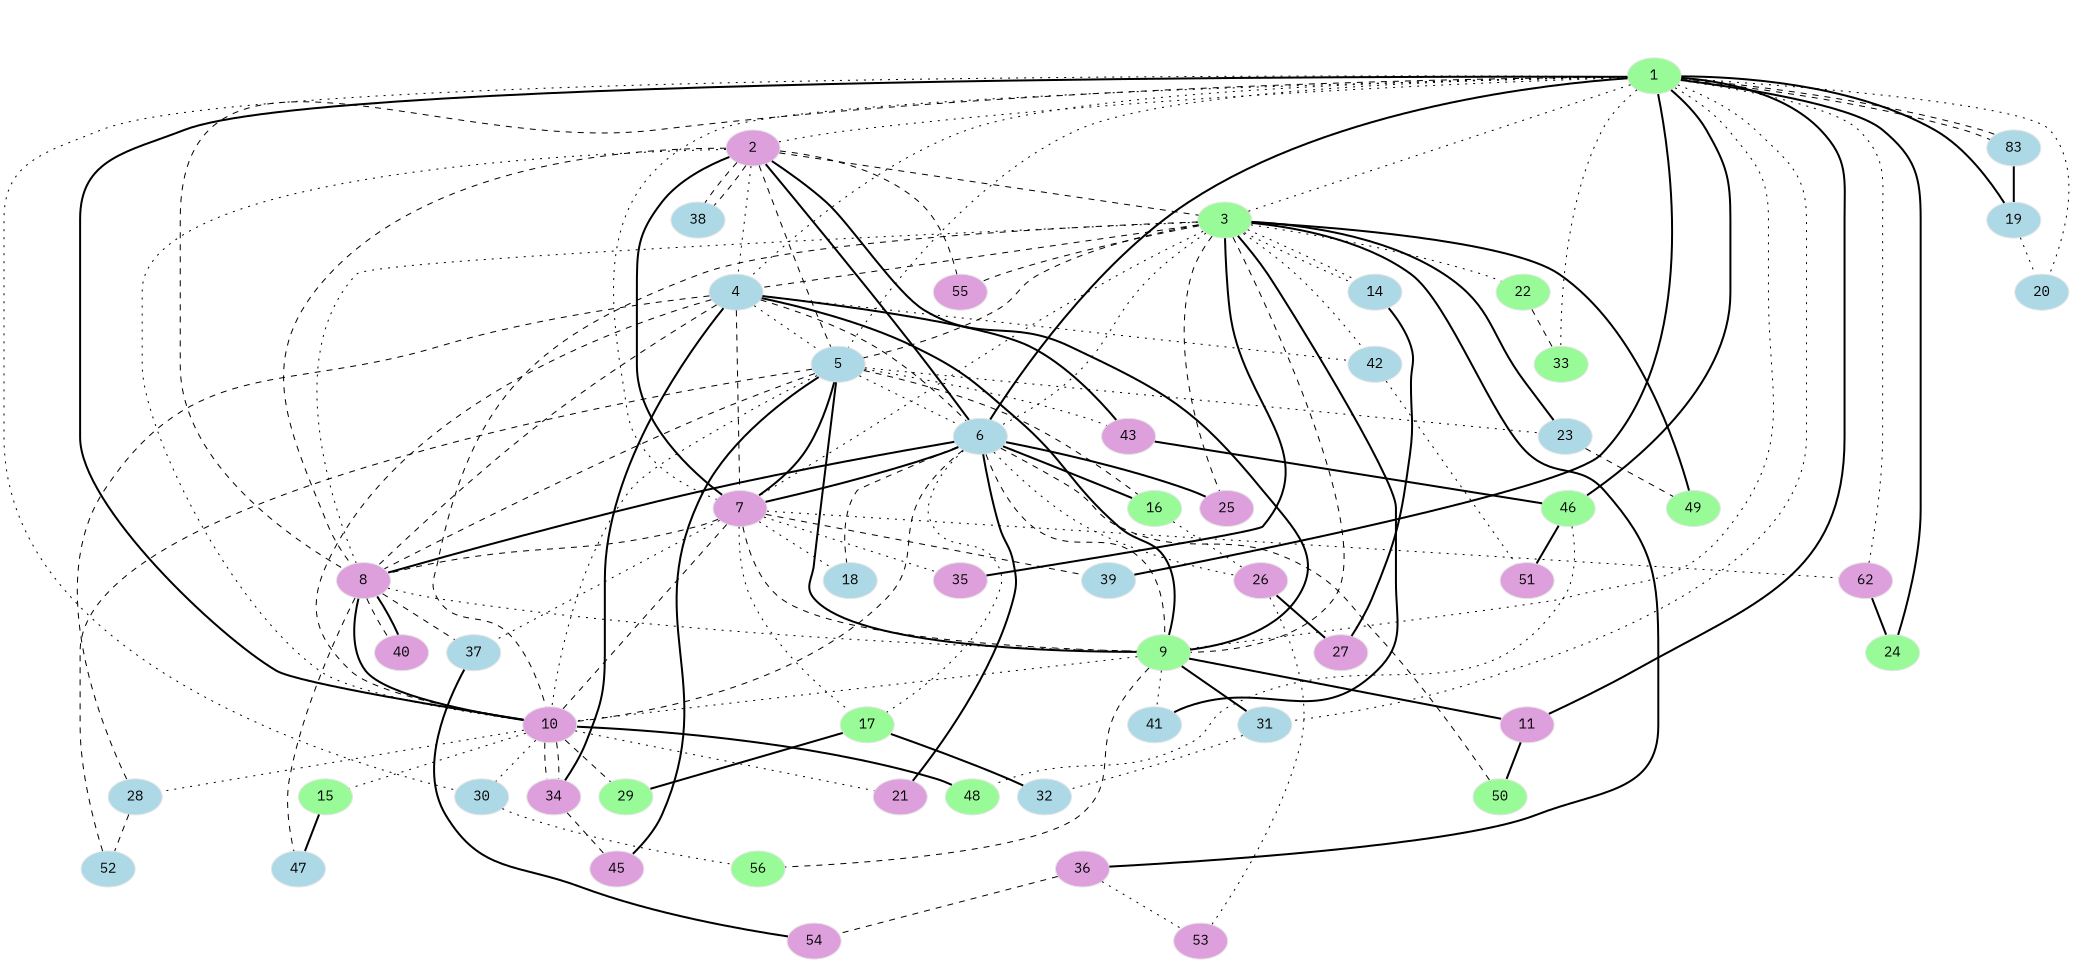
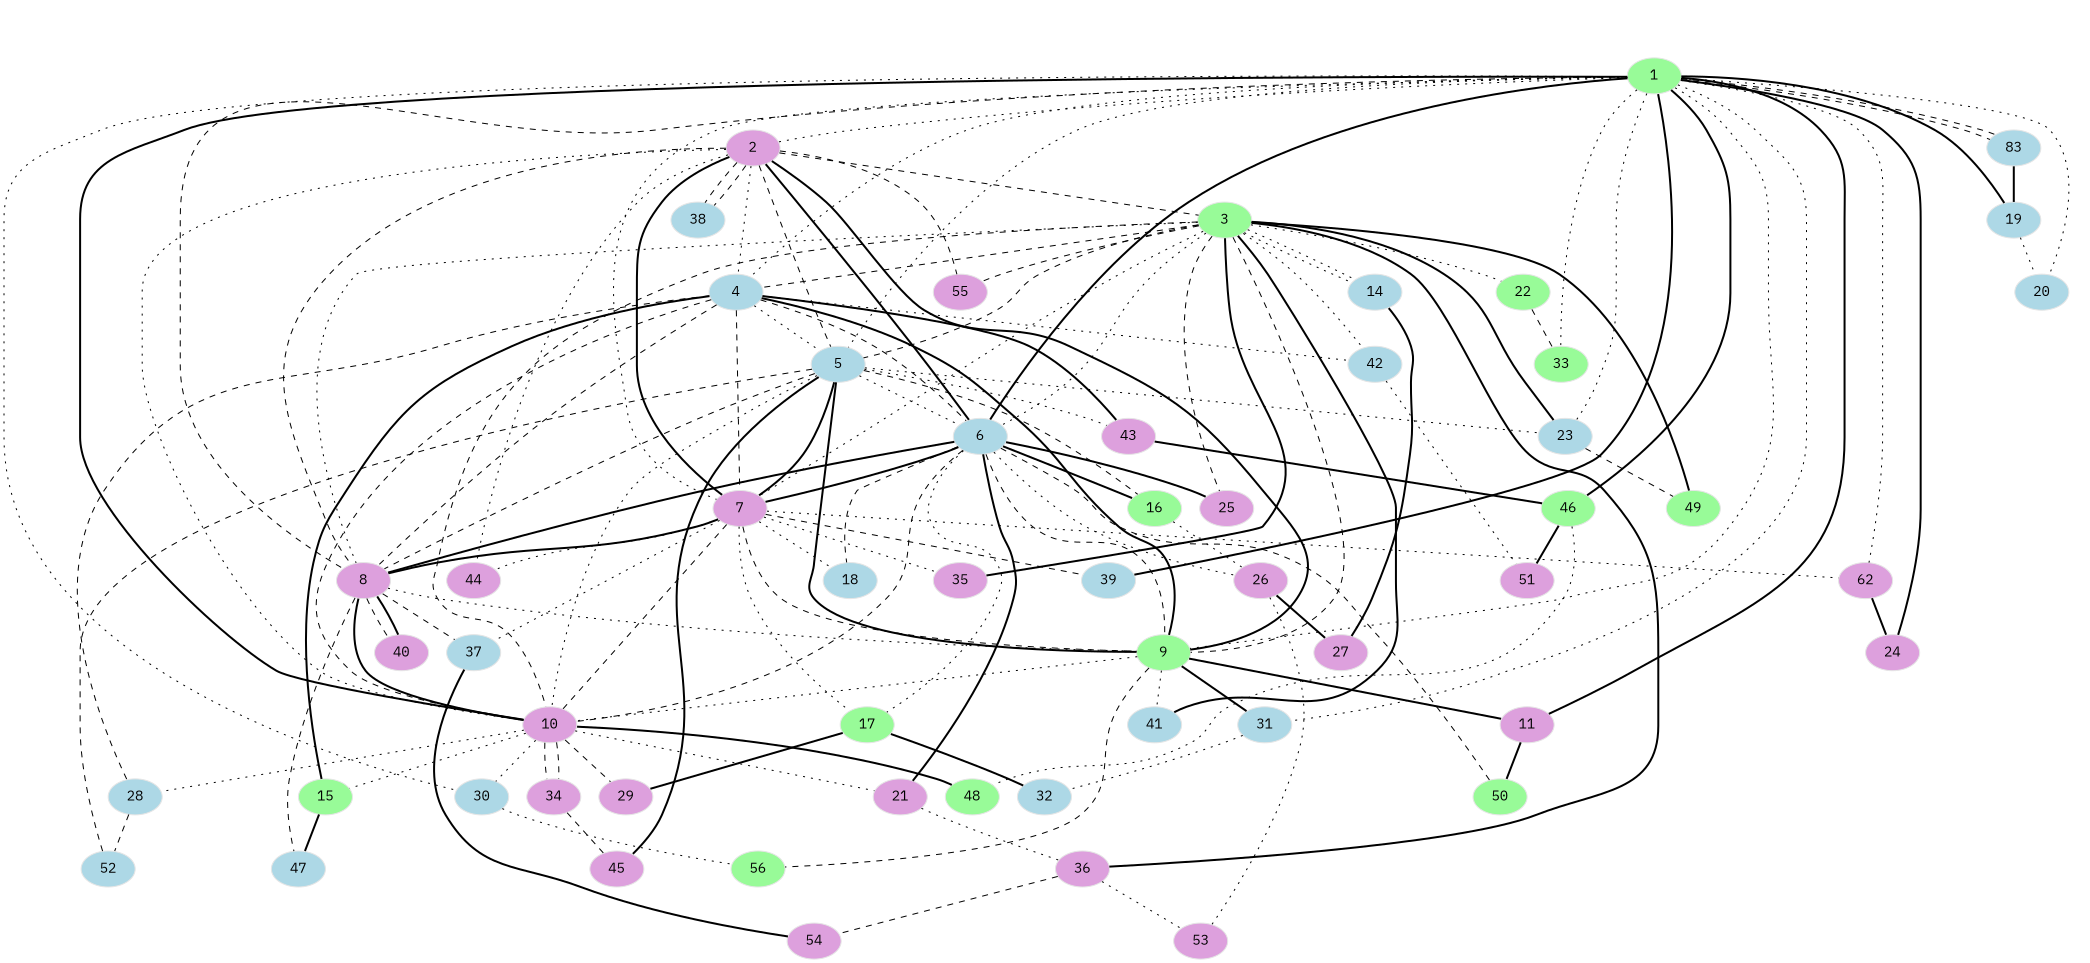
edge "1" -- "3": now "1" -- "23"
edge "7" -- "8": style dashed -> bold
edge "4" -- "34": now "4" -- "15"
node "44": added
node "24": fillcolor palegreen -> plum
node "29": fillcolor palegreen -> plum
edge "21" -- "36": added
